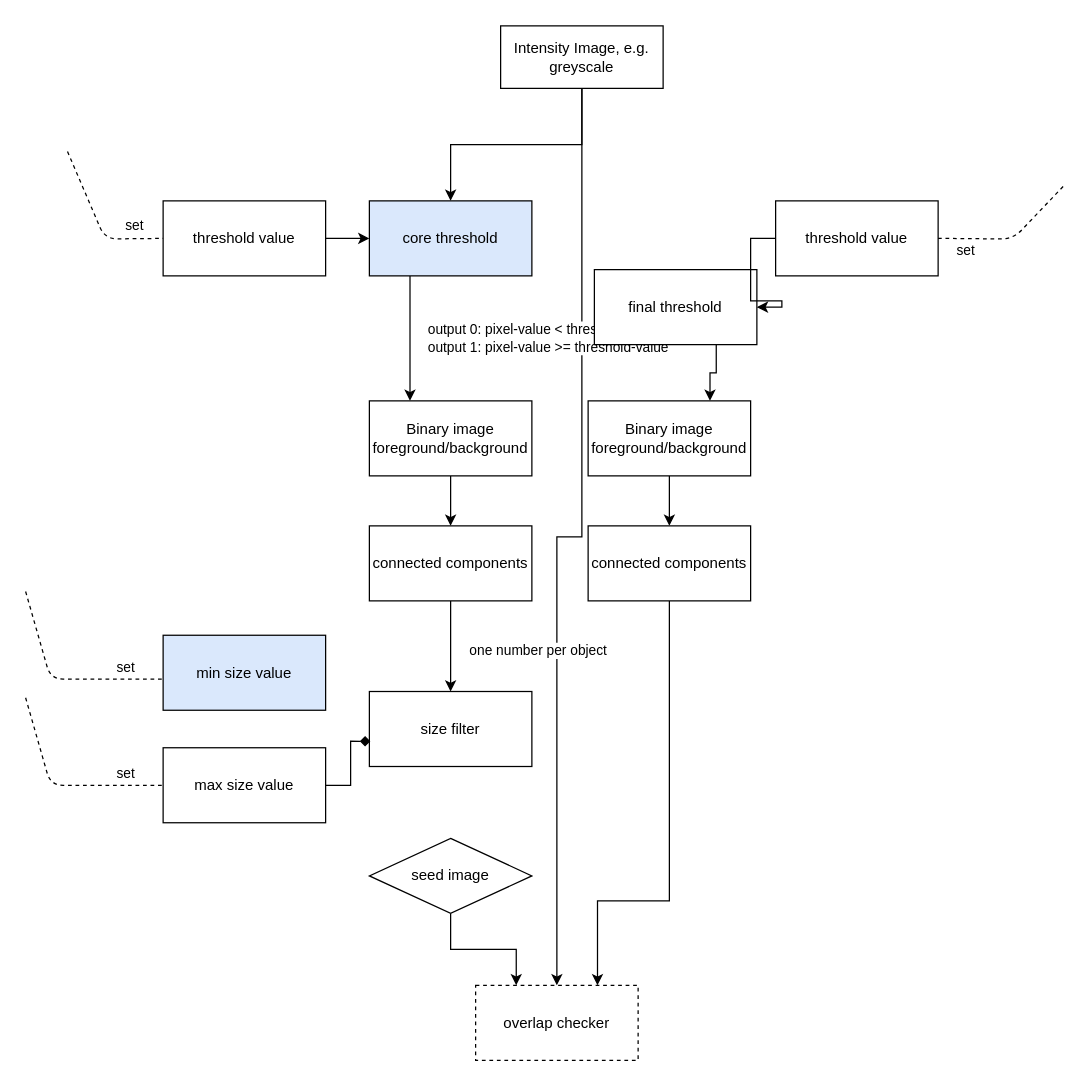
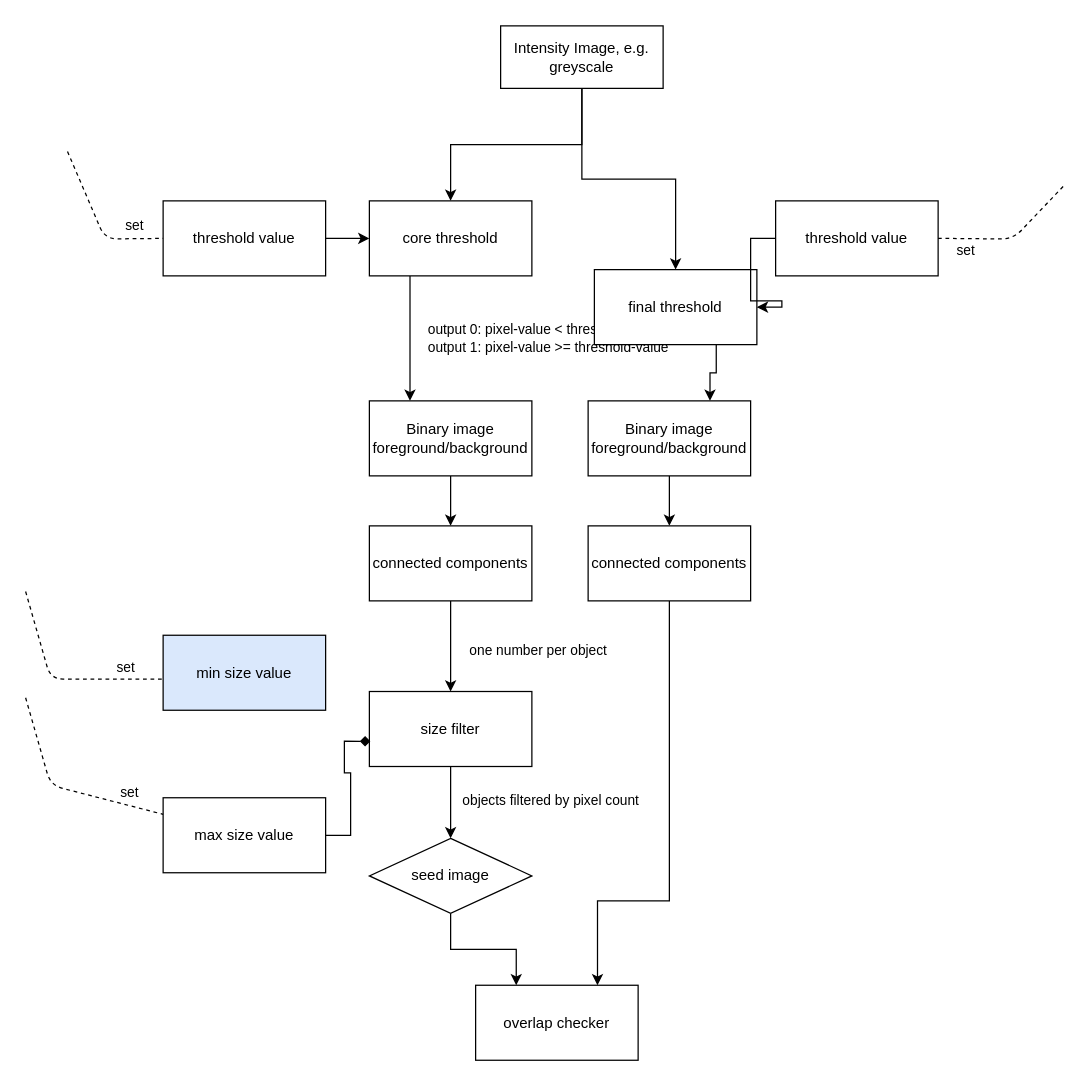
node "core threshold": fillcolor #dae8fc -> #ffffff
node "max size value": moved (244, 785) -> (244, 835)
edge "size filter" -> "seed image": added, label "objects filtered by pixel count"
edge "Intensity Image, e.g. greyscale" -> "overlap checker": now "Intensity Image, e.g. greyscale" -> "final threshold"
node "overlap checker": style dashed -> solid
